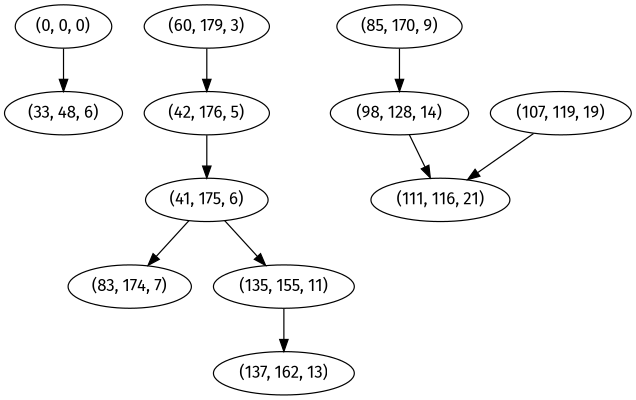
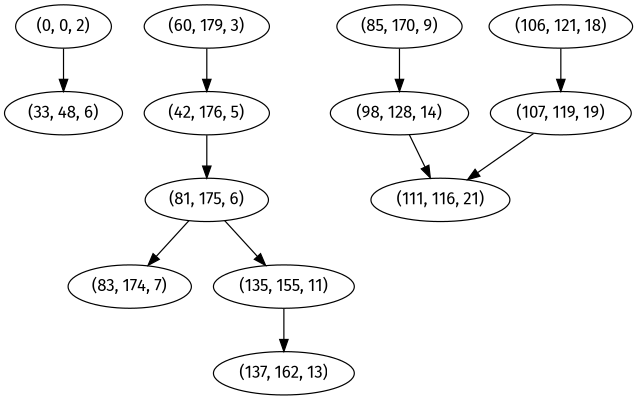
node "(0, 0, 0)": label "(0, 0, 0)" -> "(0, 0, 2)"
node "(106, 121, 18)": added
node "(41, 175, 6)": label "(41, 175, 6)" -> "(81, 175, 6)"
